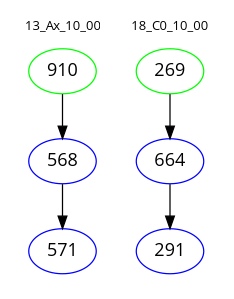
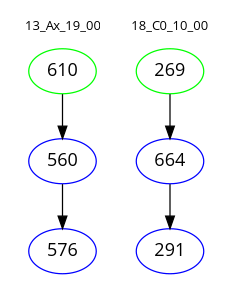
cluster "13_Ax_10_00": label "13_Ax_10_00" -> "13_Ax_19_00"
node "910": label "910" -> "610"
node "568": label "568" -> "560"
node "571": label "571" -> "576"
